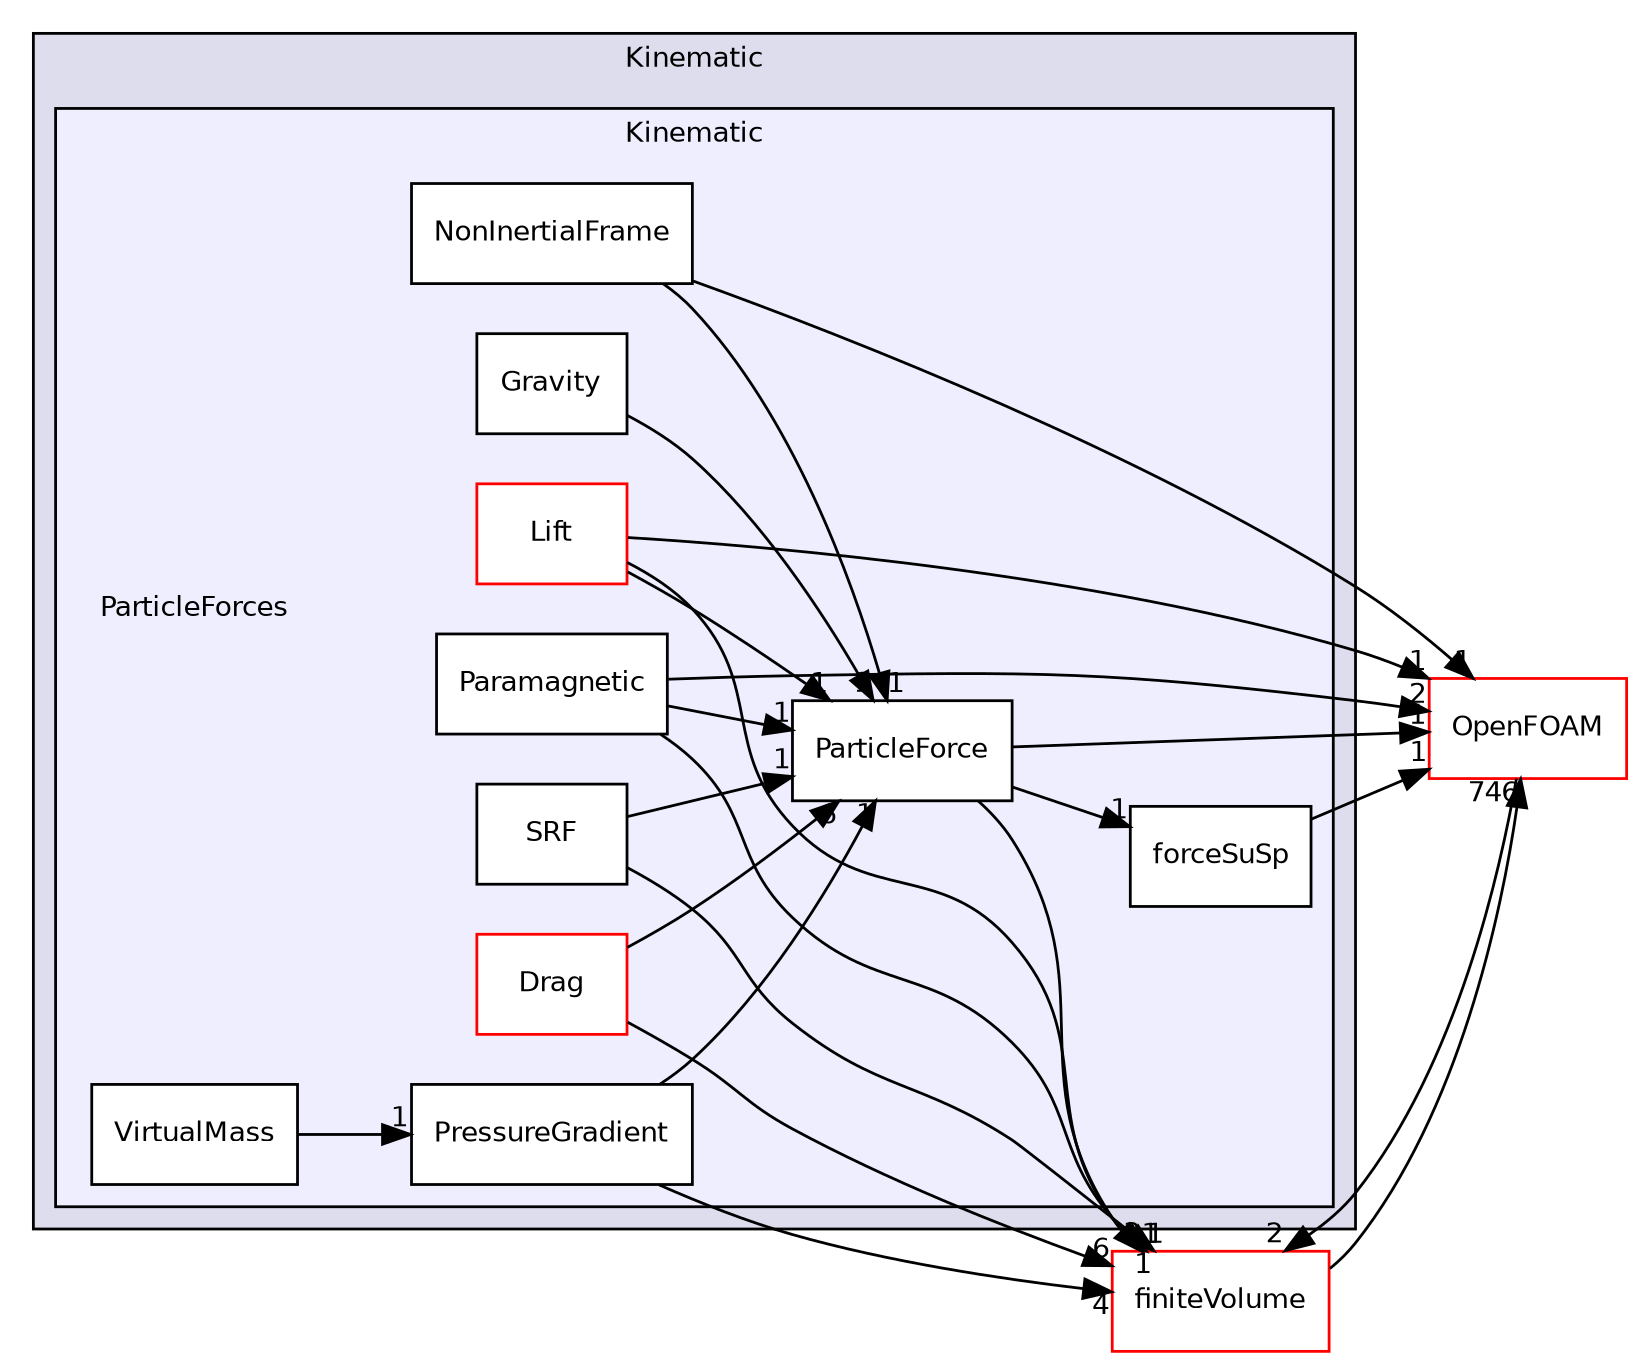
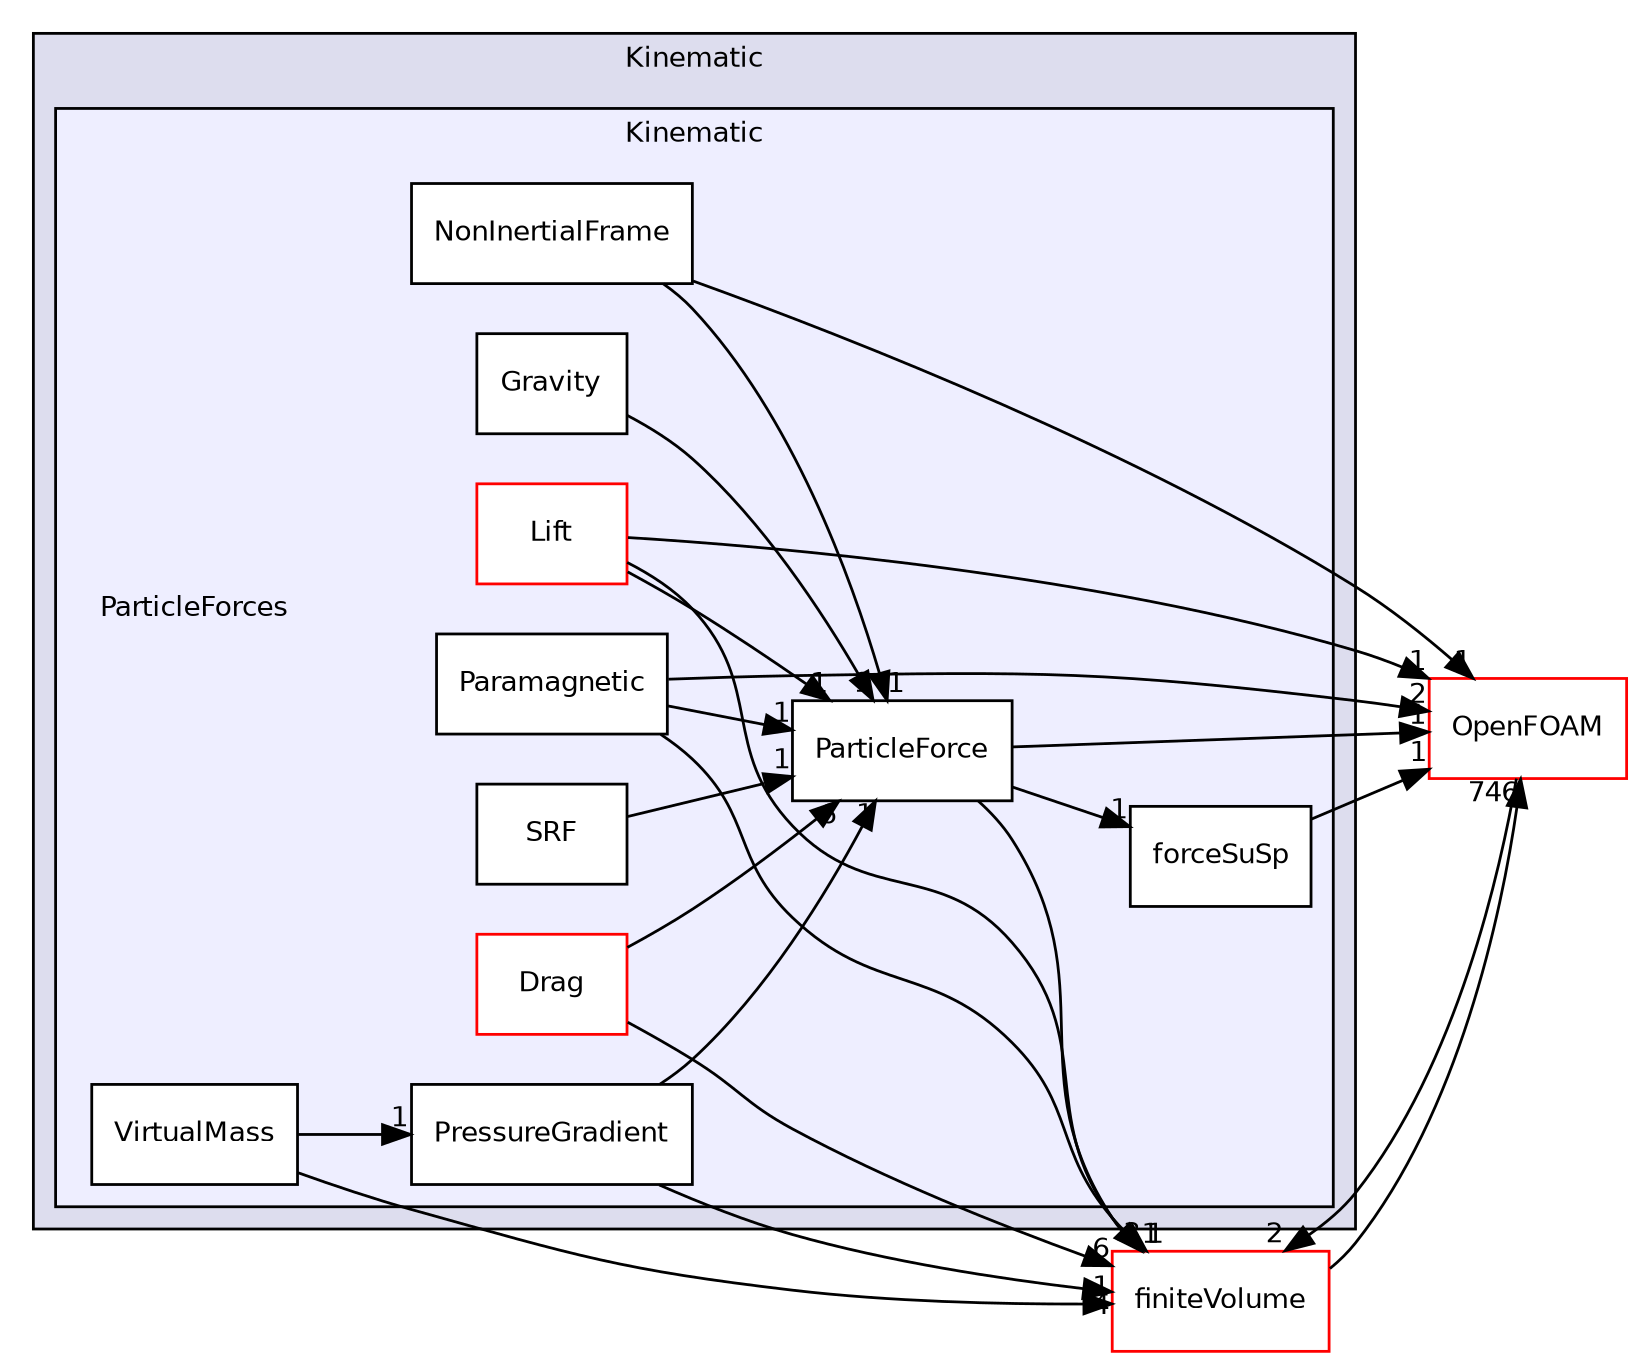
edge "SRF" -> "finiteVolume": now "VirtualMass" -> "finiteVolume"
